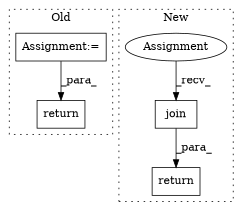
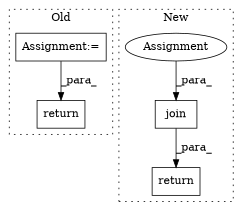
edge "Assignment" -> "join": label "_recv_" -> "_para_"
